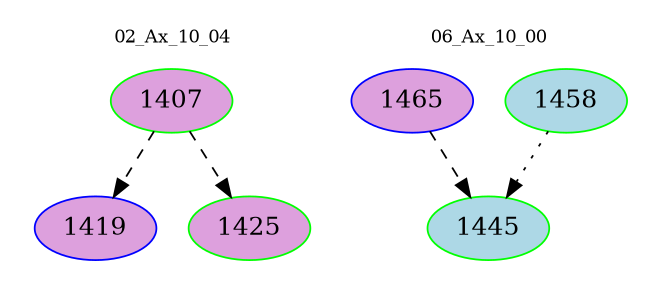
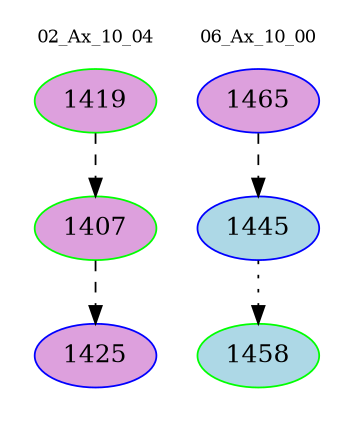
edge "1407" -> "1419": reversed
edge "1458" -> "1445": reversed
node "1419": color blue -> green
node "1425": color green -> blue
node "1445": color green -> blue
